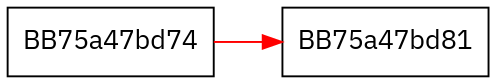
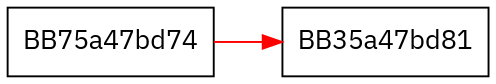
node "BB75a47bd81": label "BB75a47bd81" -> "BB35a47bd81"
